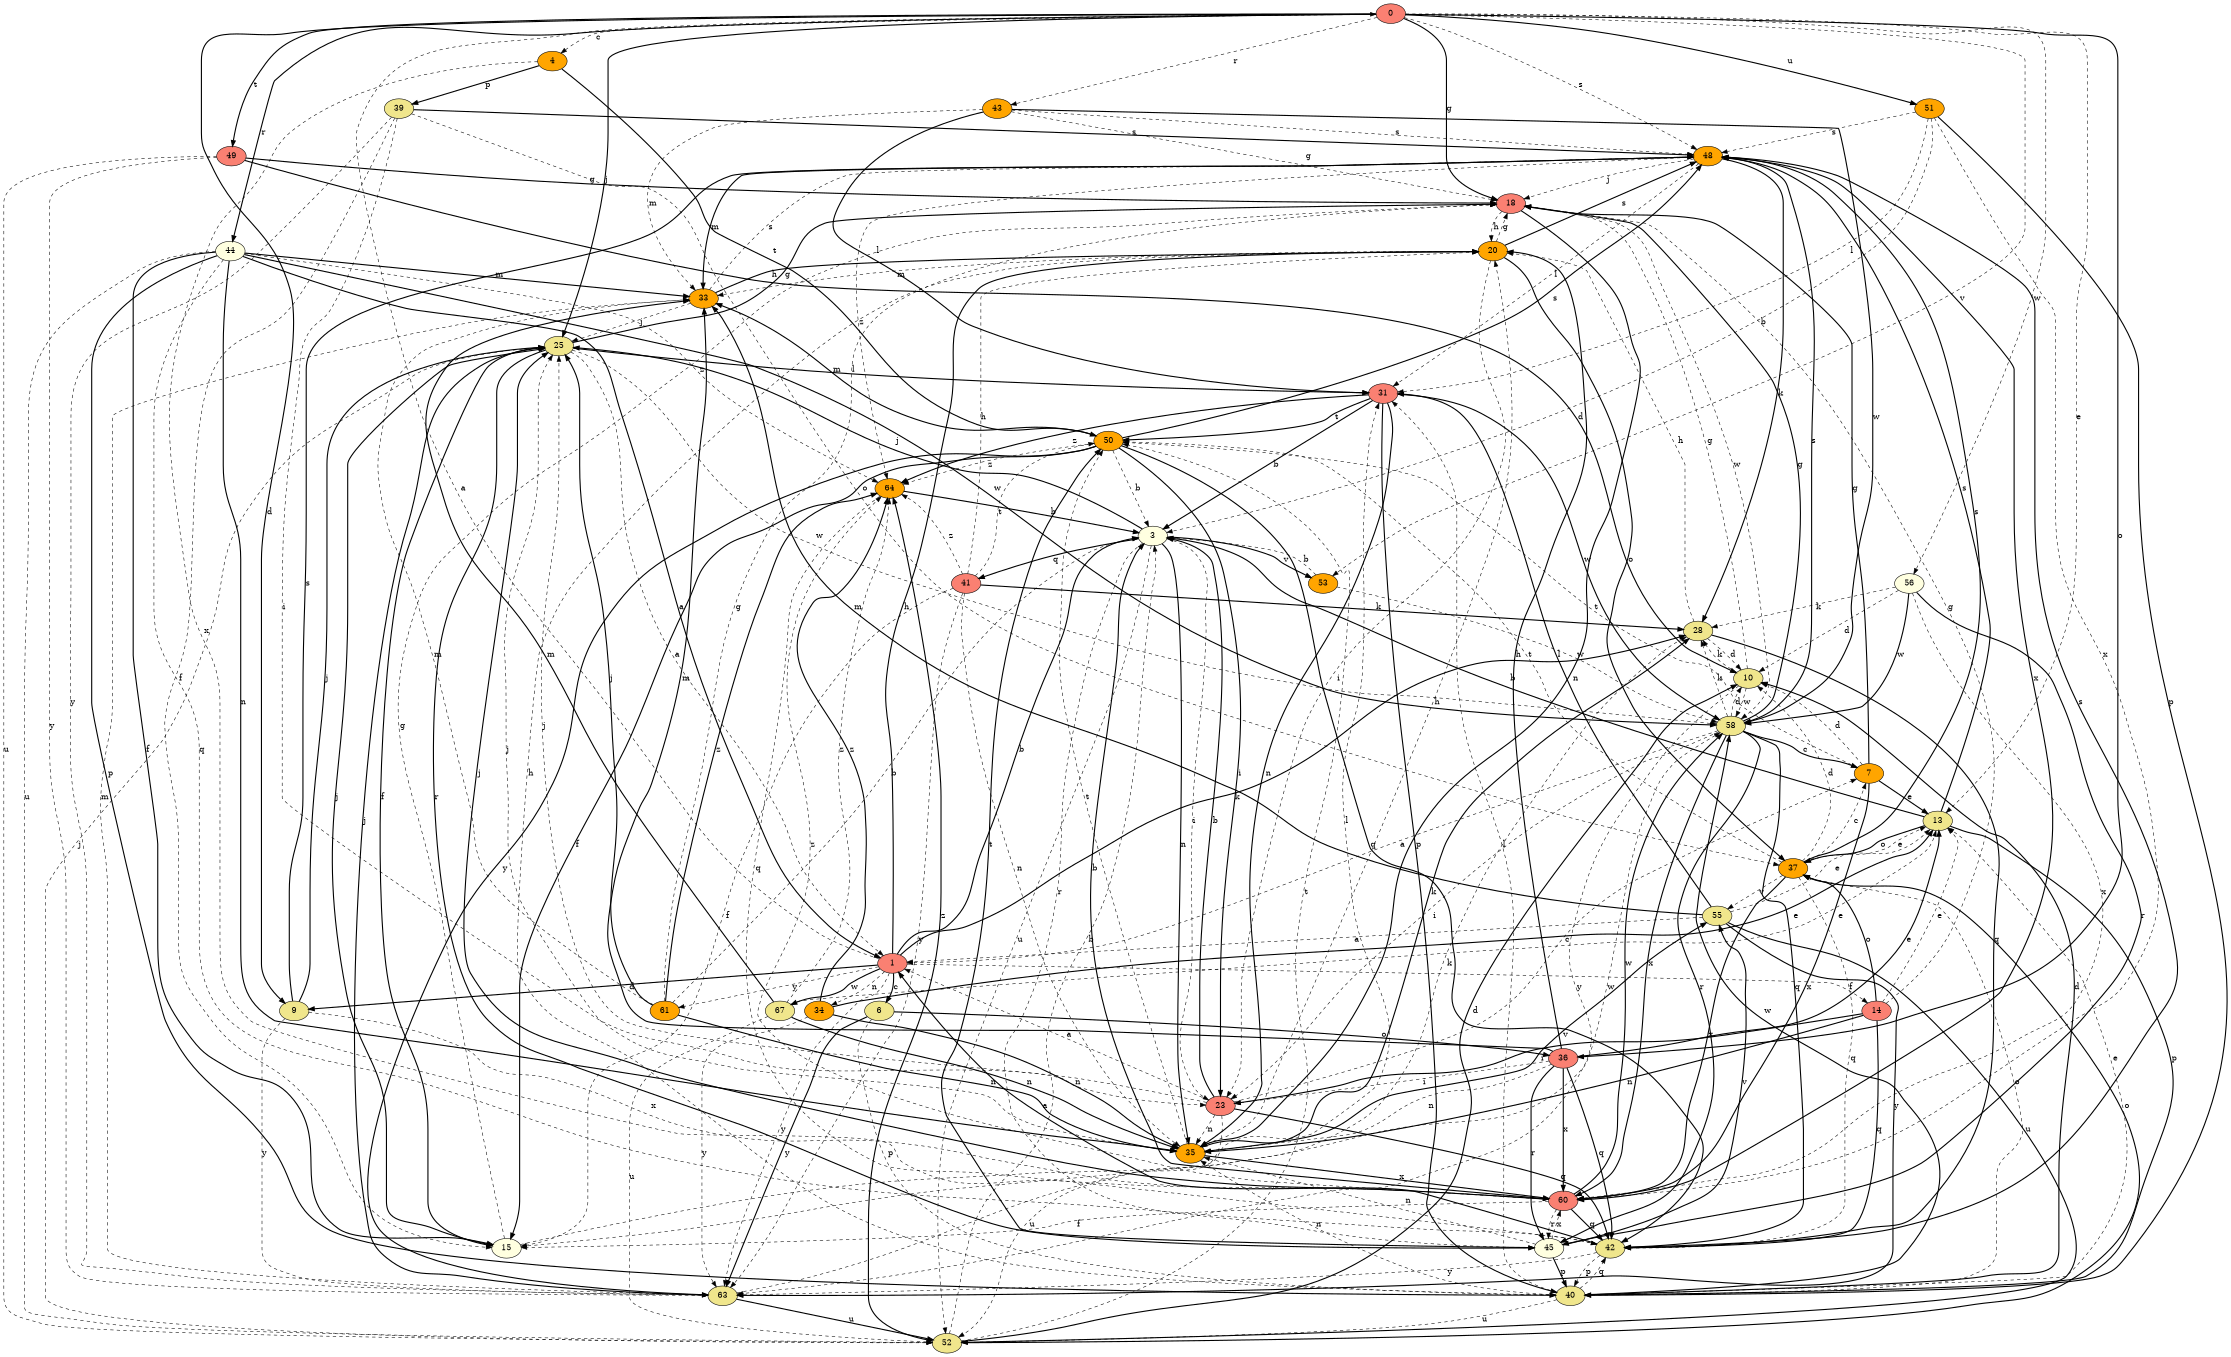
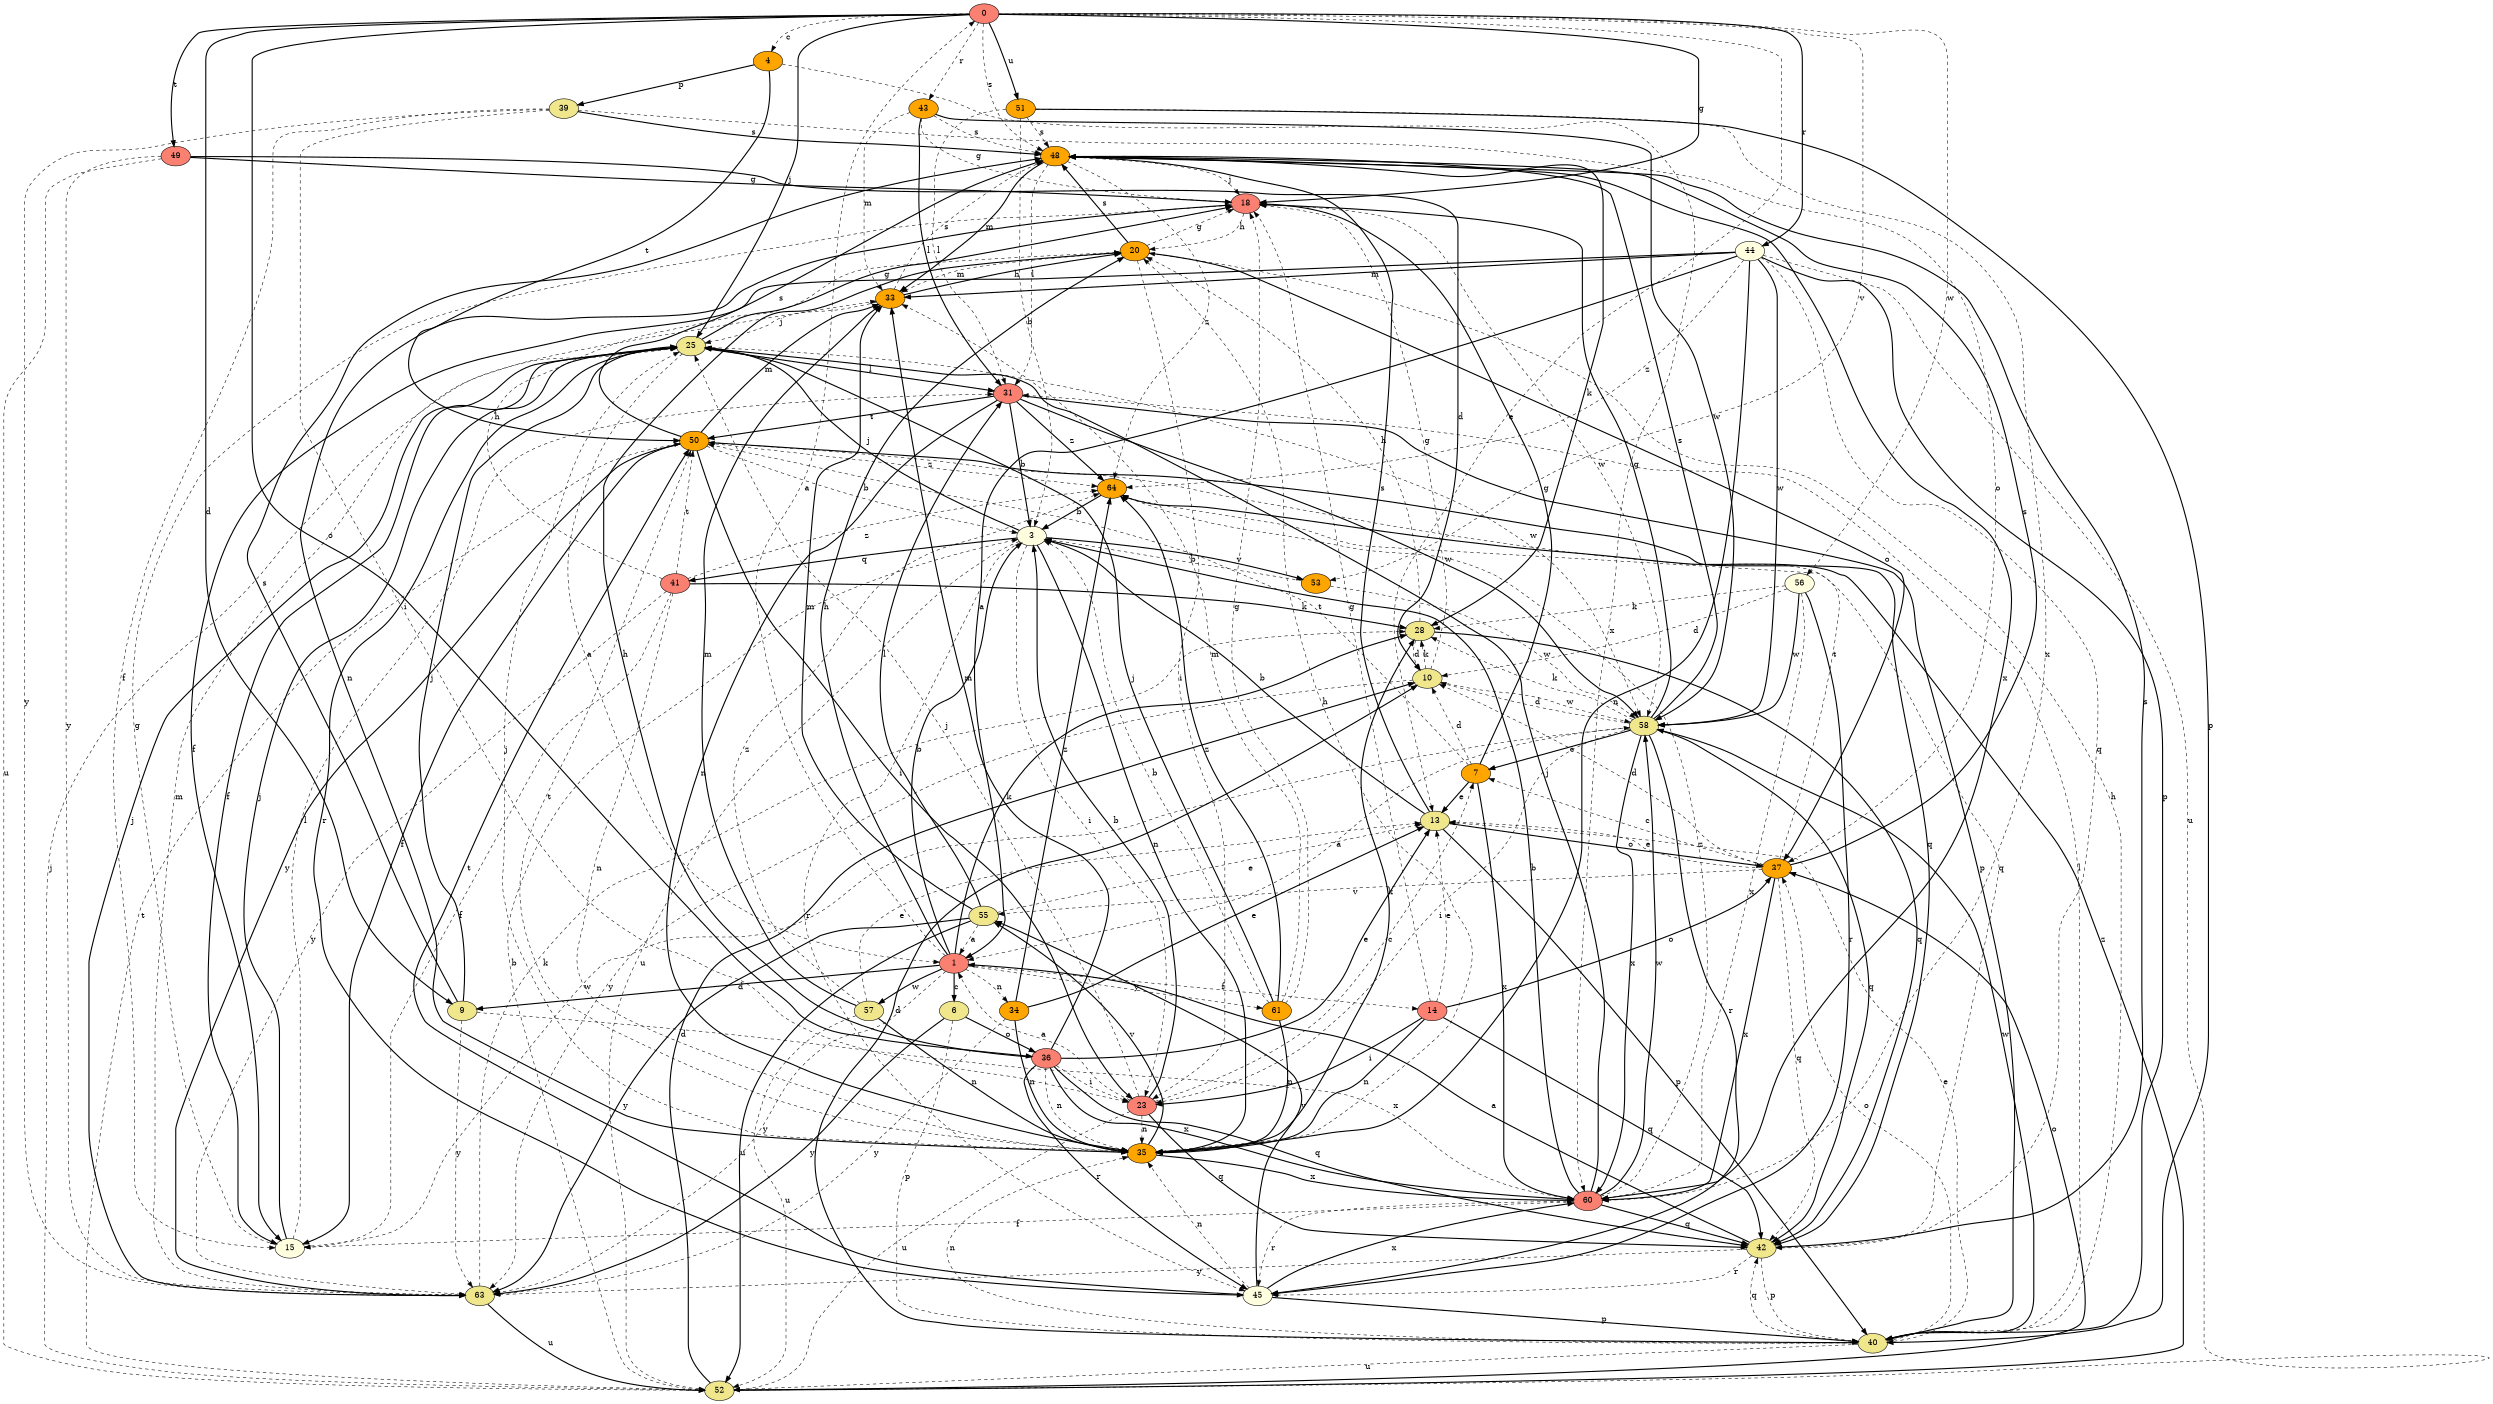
node "67": label "67" -> "57"
edge "45" -> "60": style dashed -> bold
edge "42" -> "45": added, label "r"
